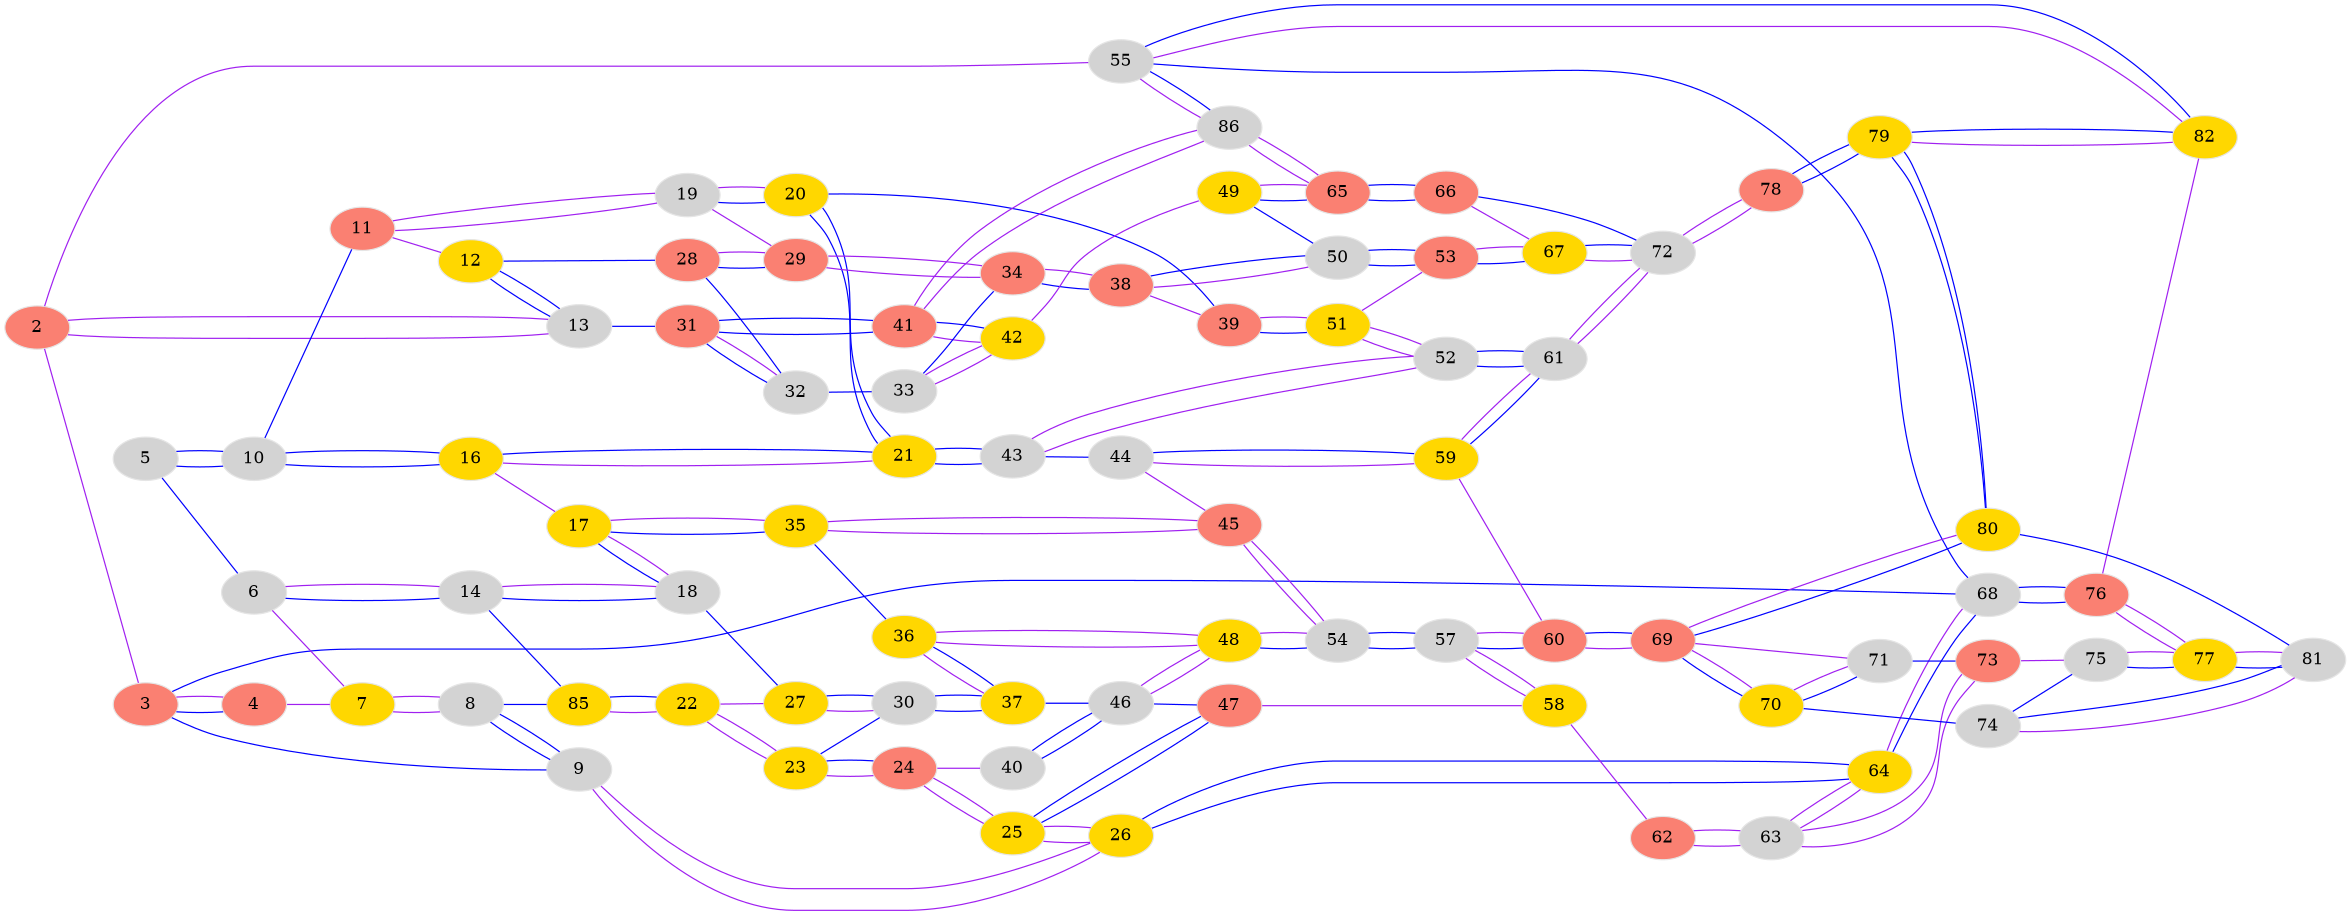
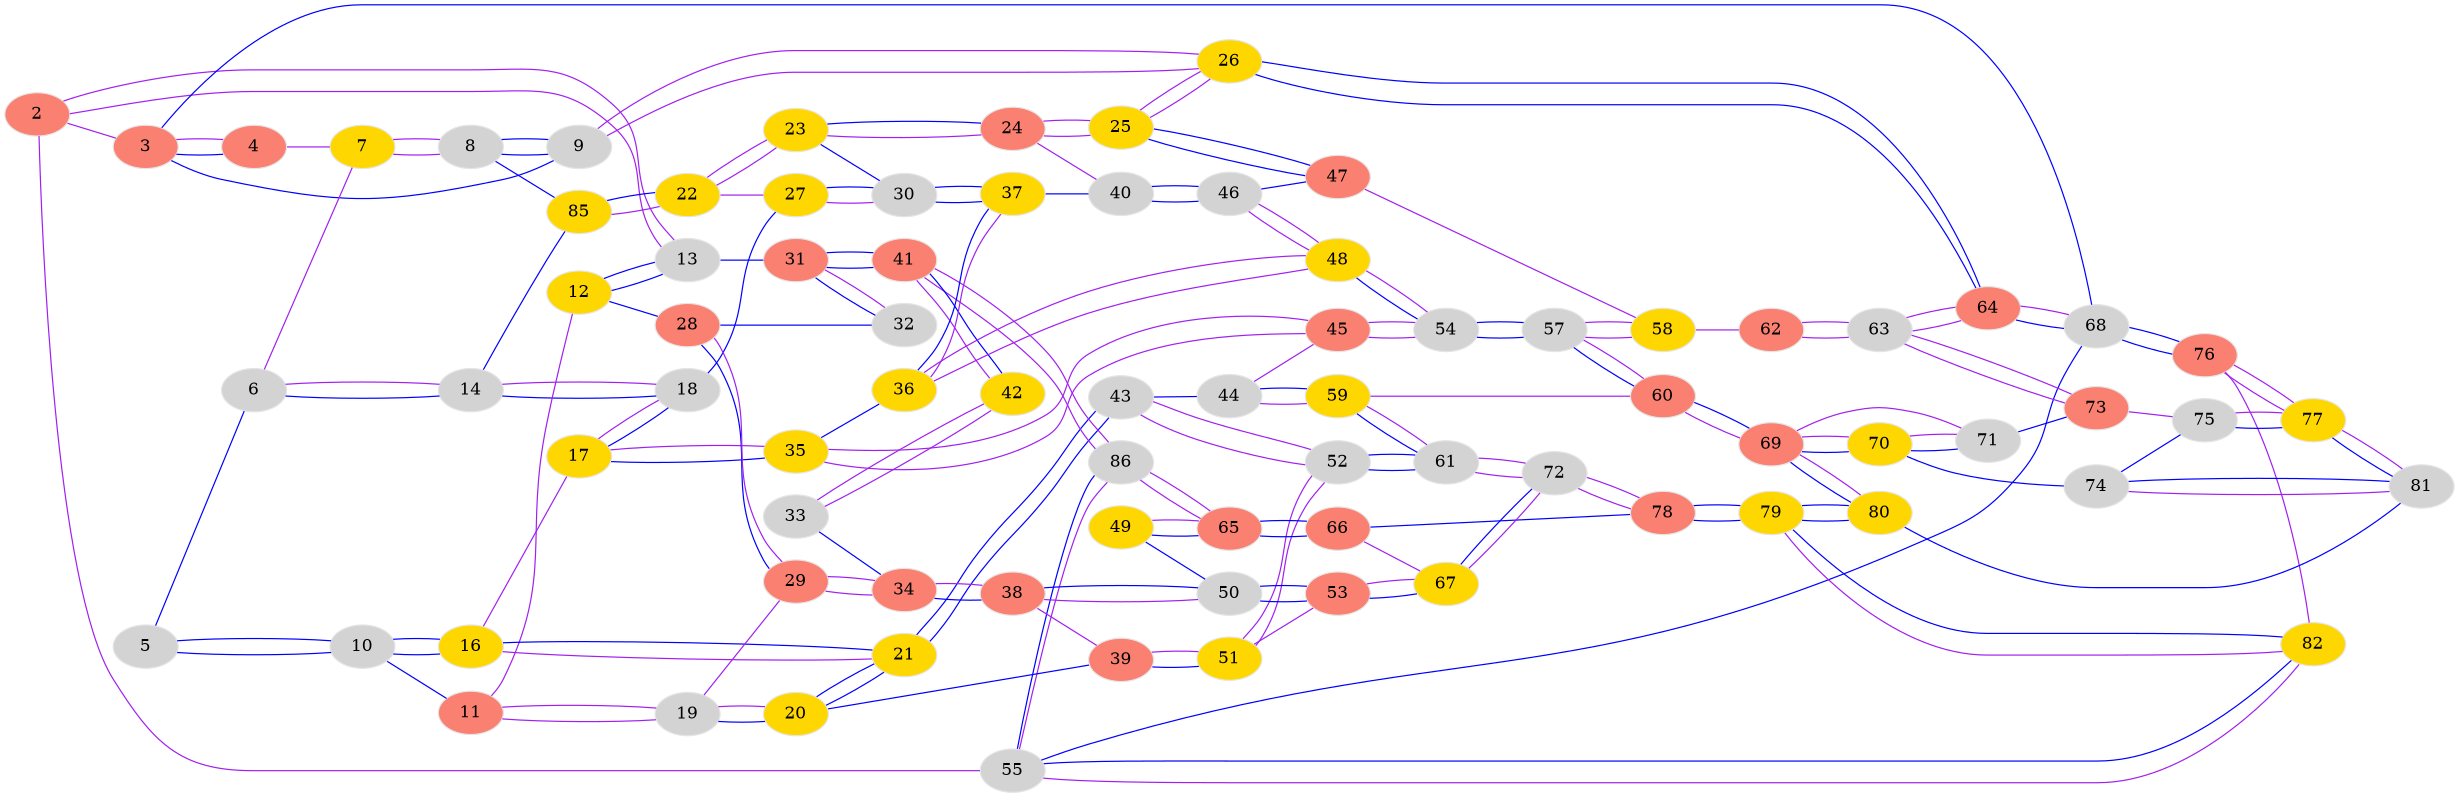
edge "66" -- "72": now "66" -- "78"
edge "49" -- "42": removed
edge "33" -- "32": removed
edge "37" -- "46": now "37" -- "40"
node "64": fillcolor gold -> salmon
